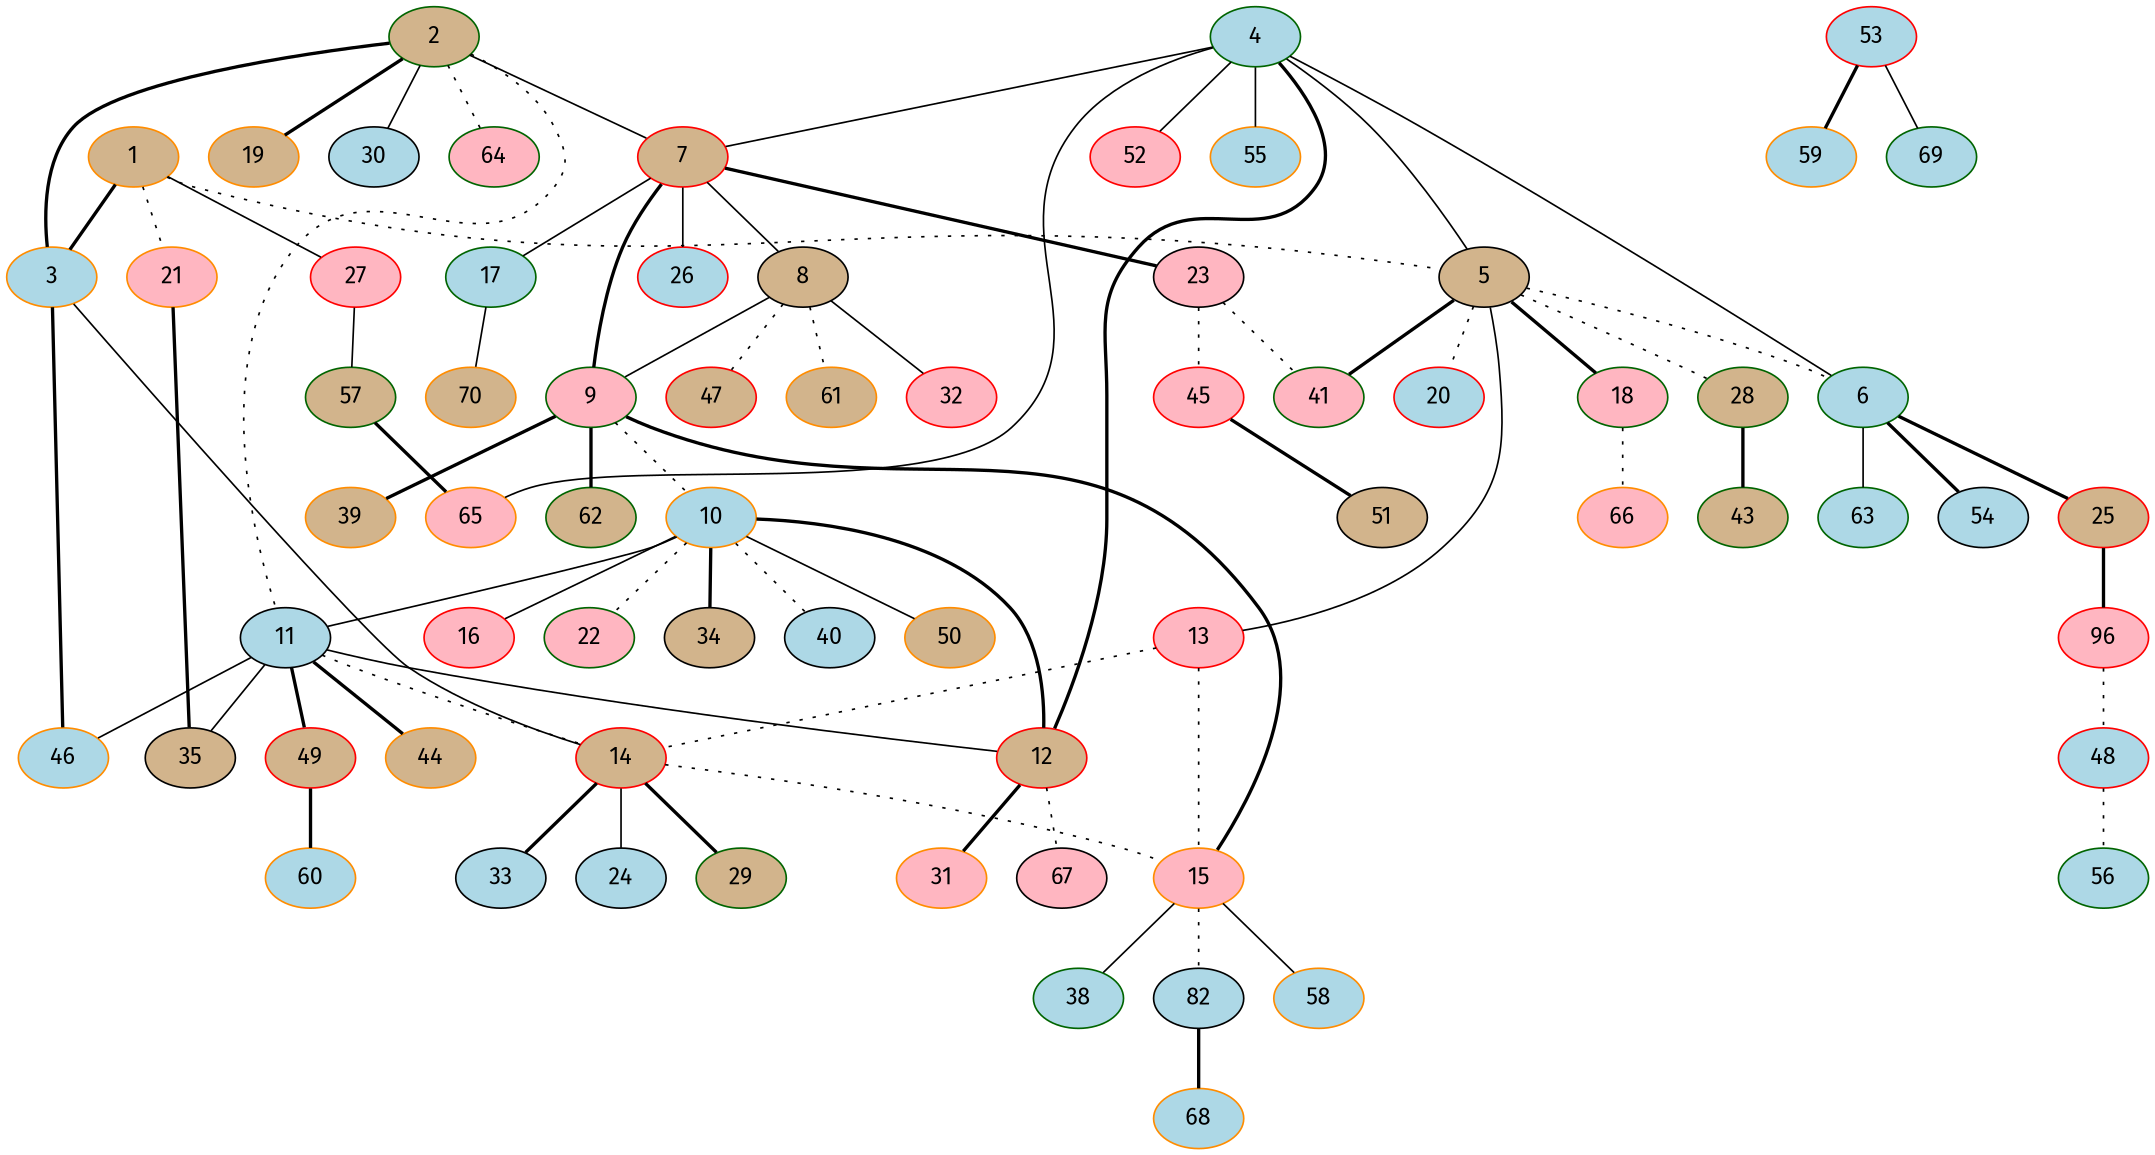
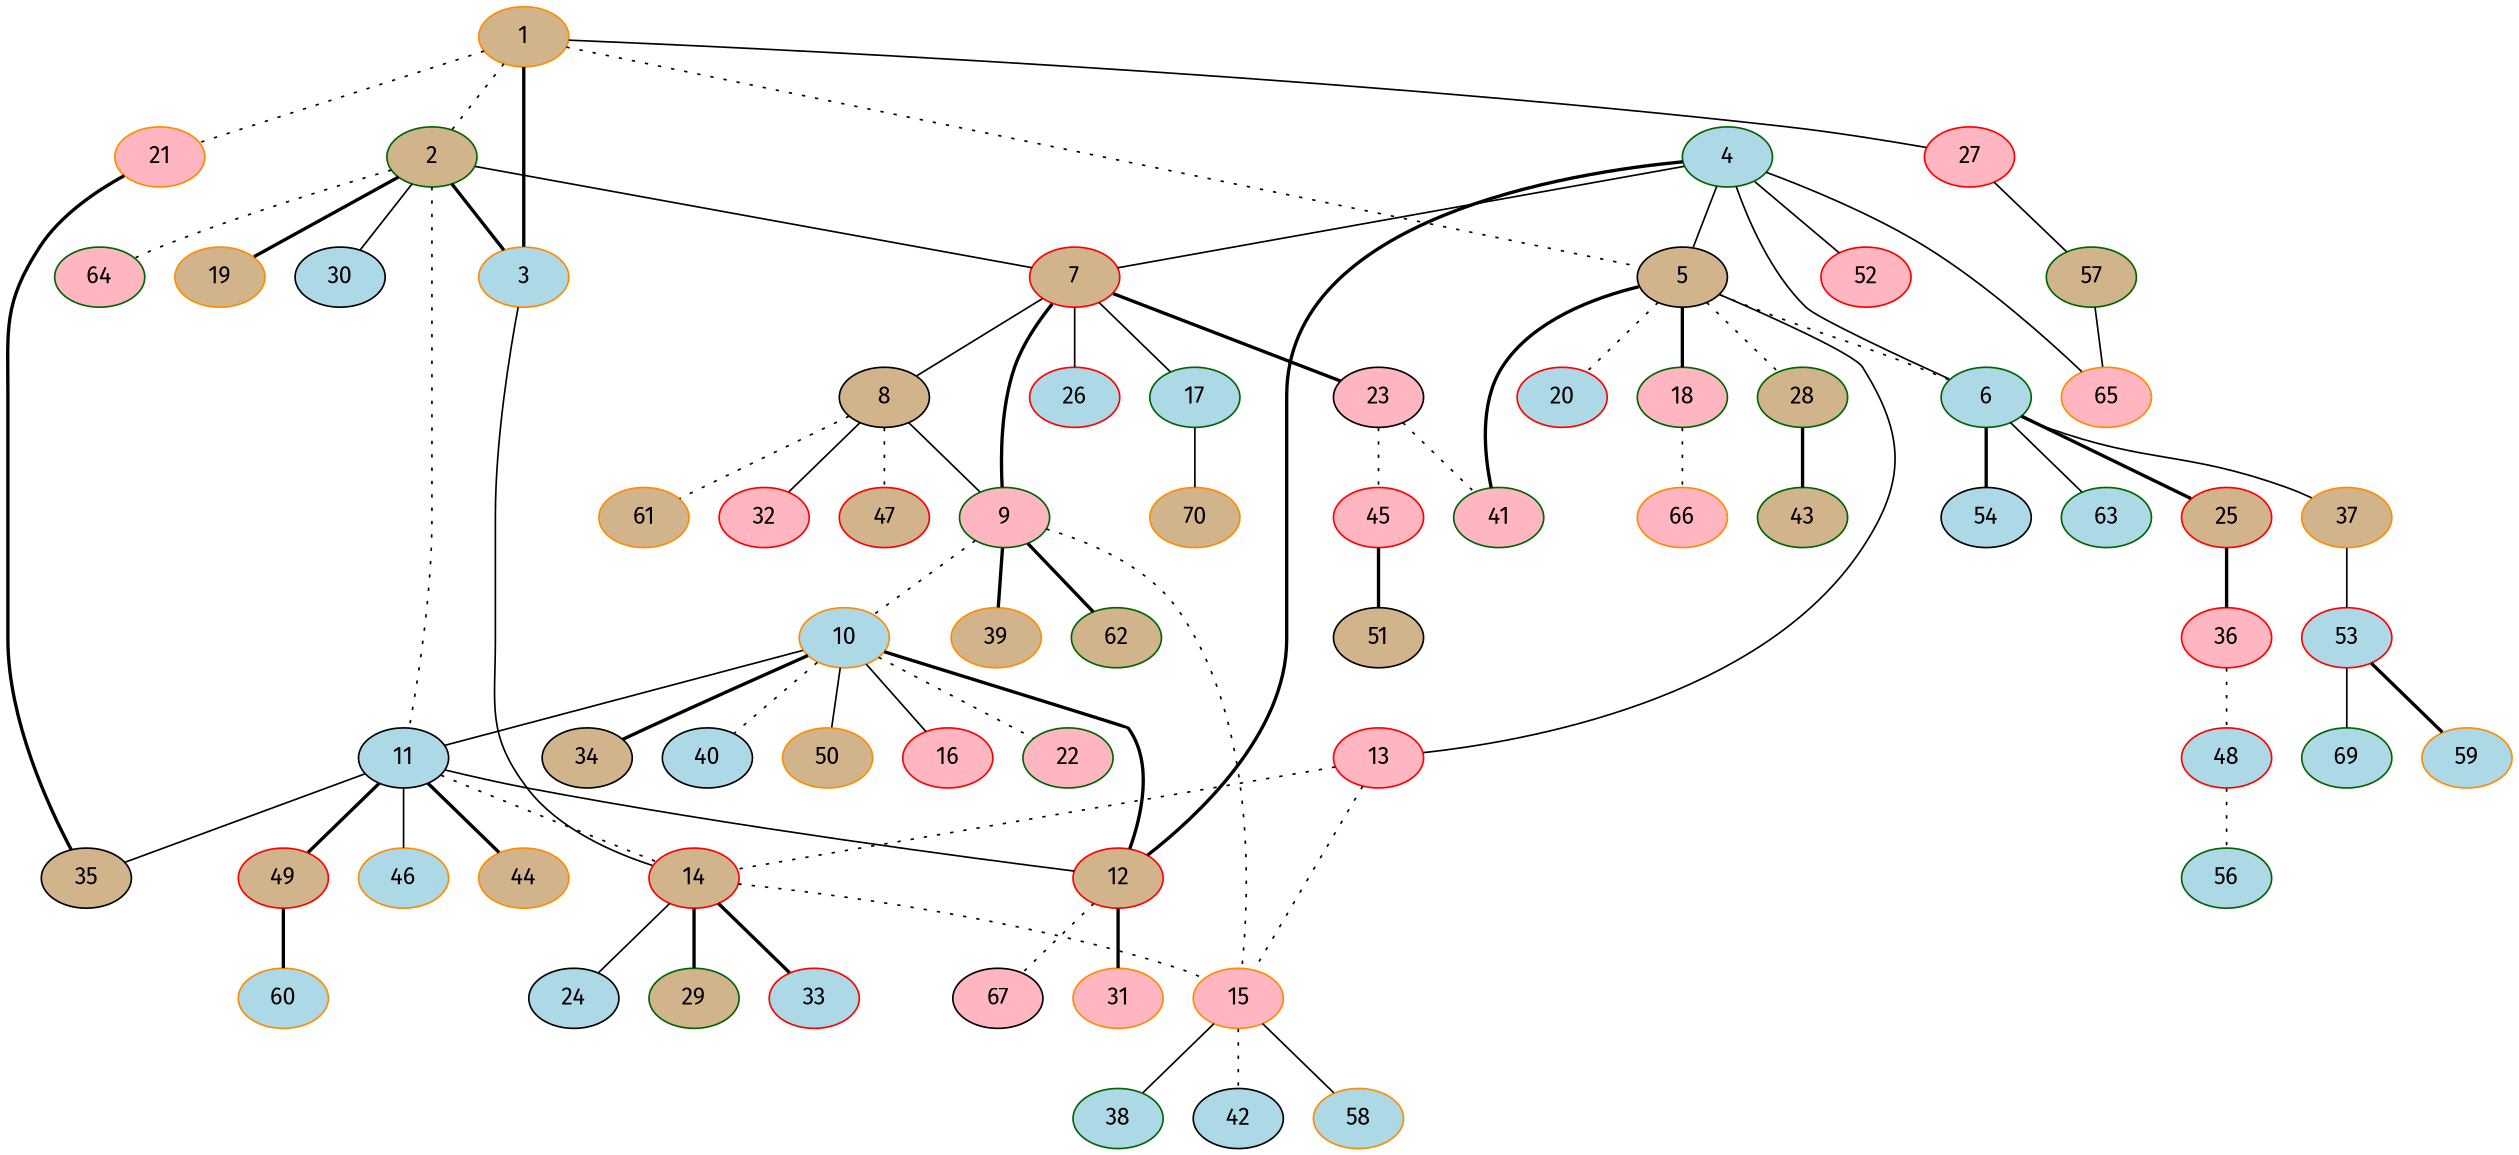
edge "1" -- "2": added
node "55": removed
edge "57" -- "65": style bold -> solid
edge "9" -- "15": style bold -> dotted
edge "3" -- "46": removed
node "37": added
node "96": label "96" -> "36"
node "33": color black -> red
node "82": label "82" -> "42"
node "68": removed
